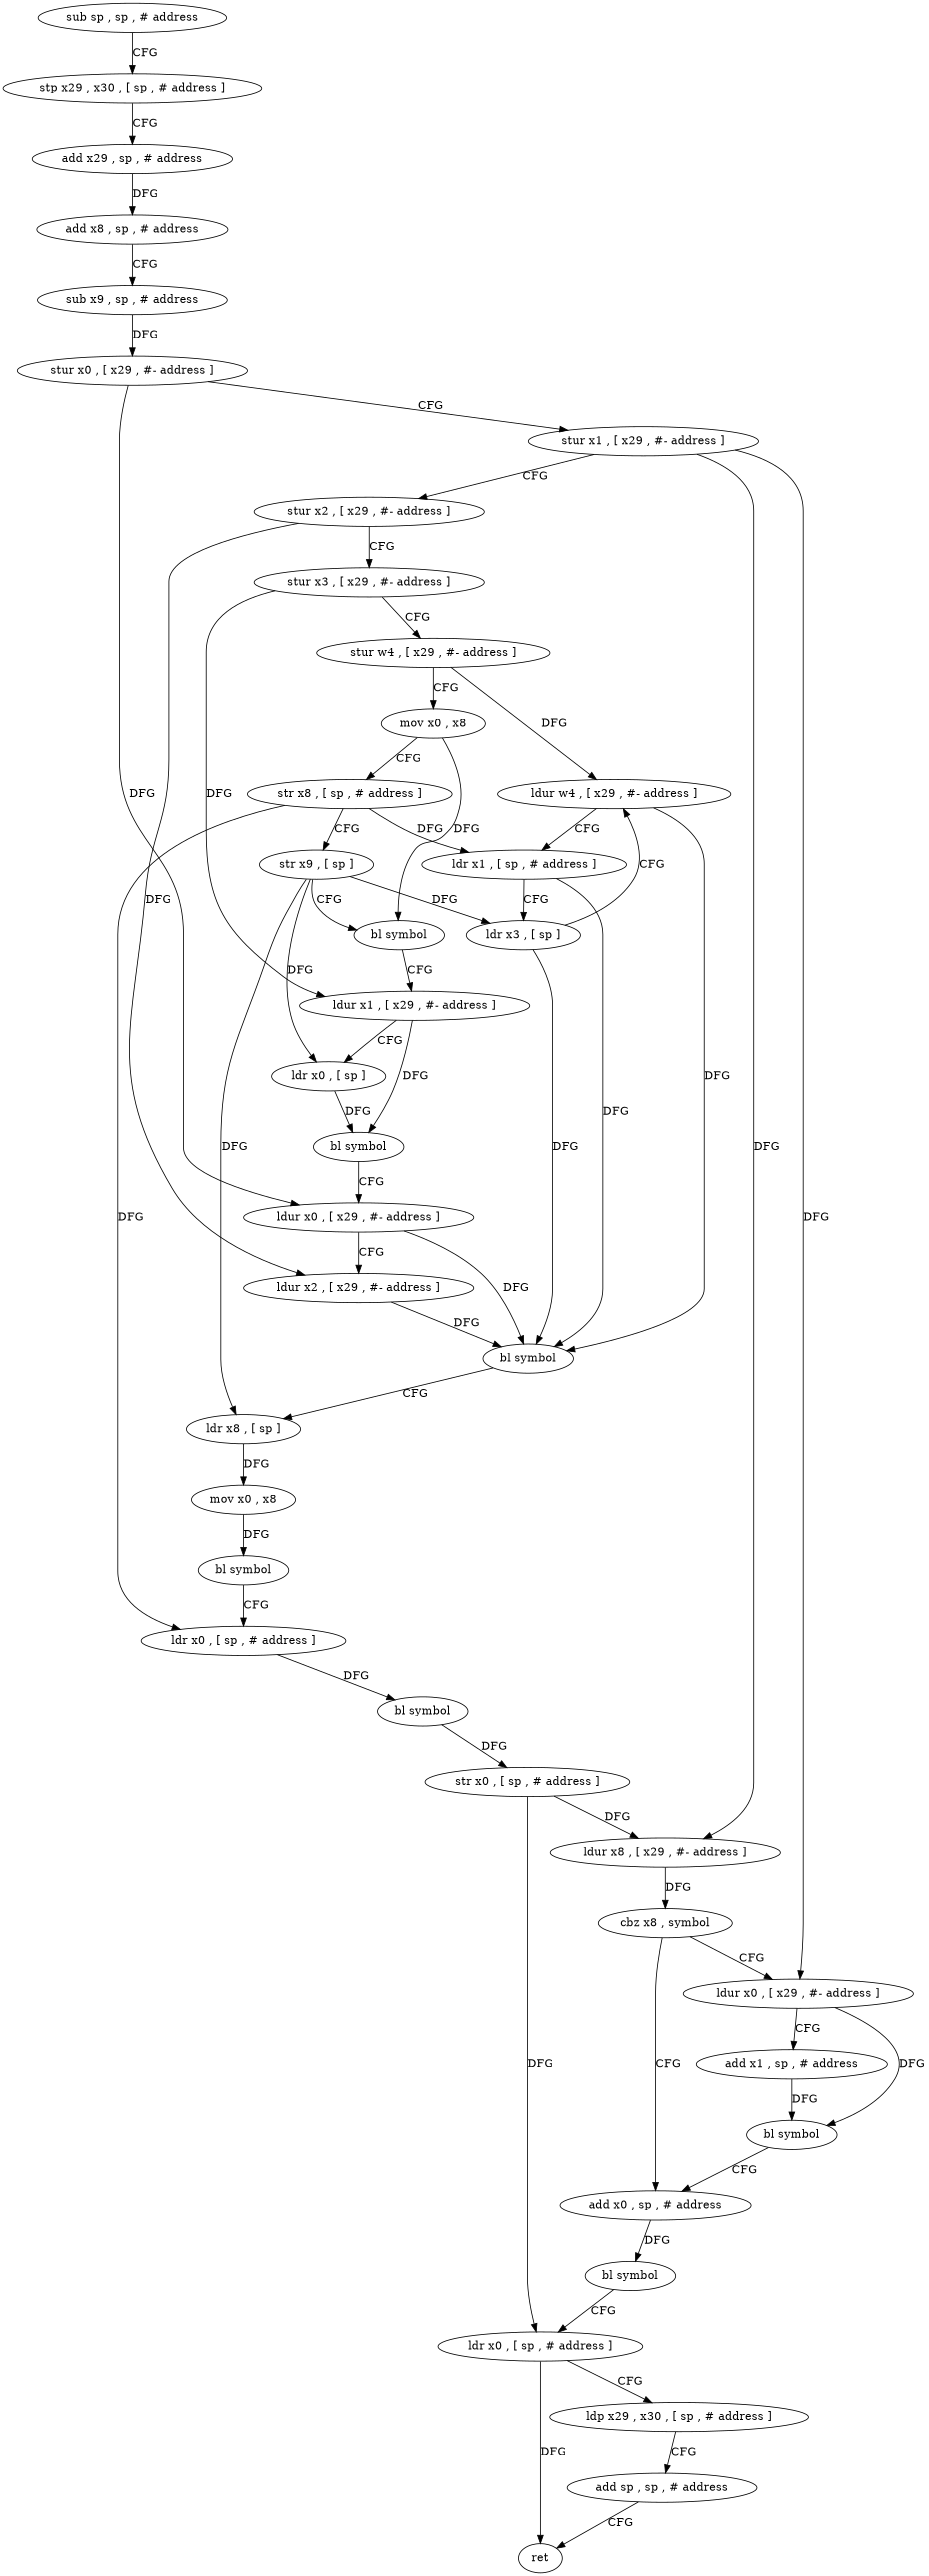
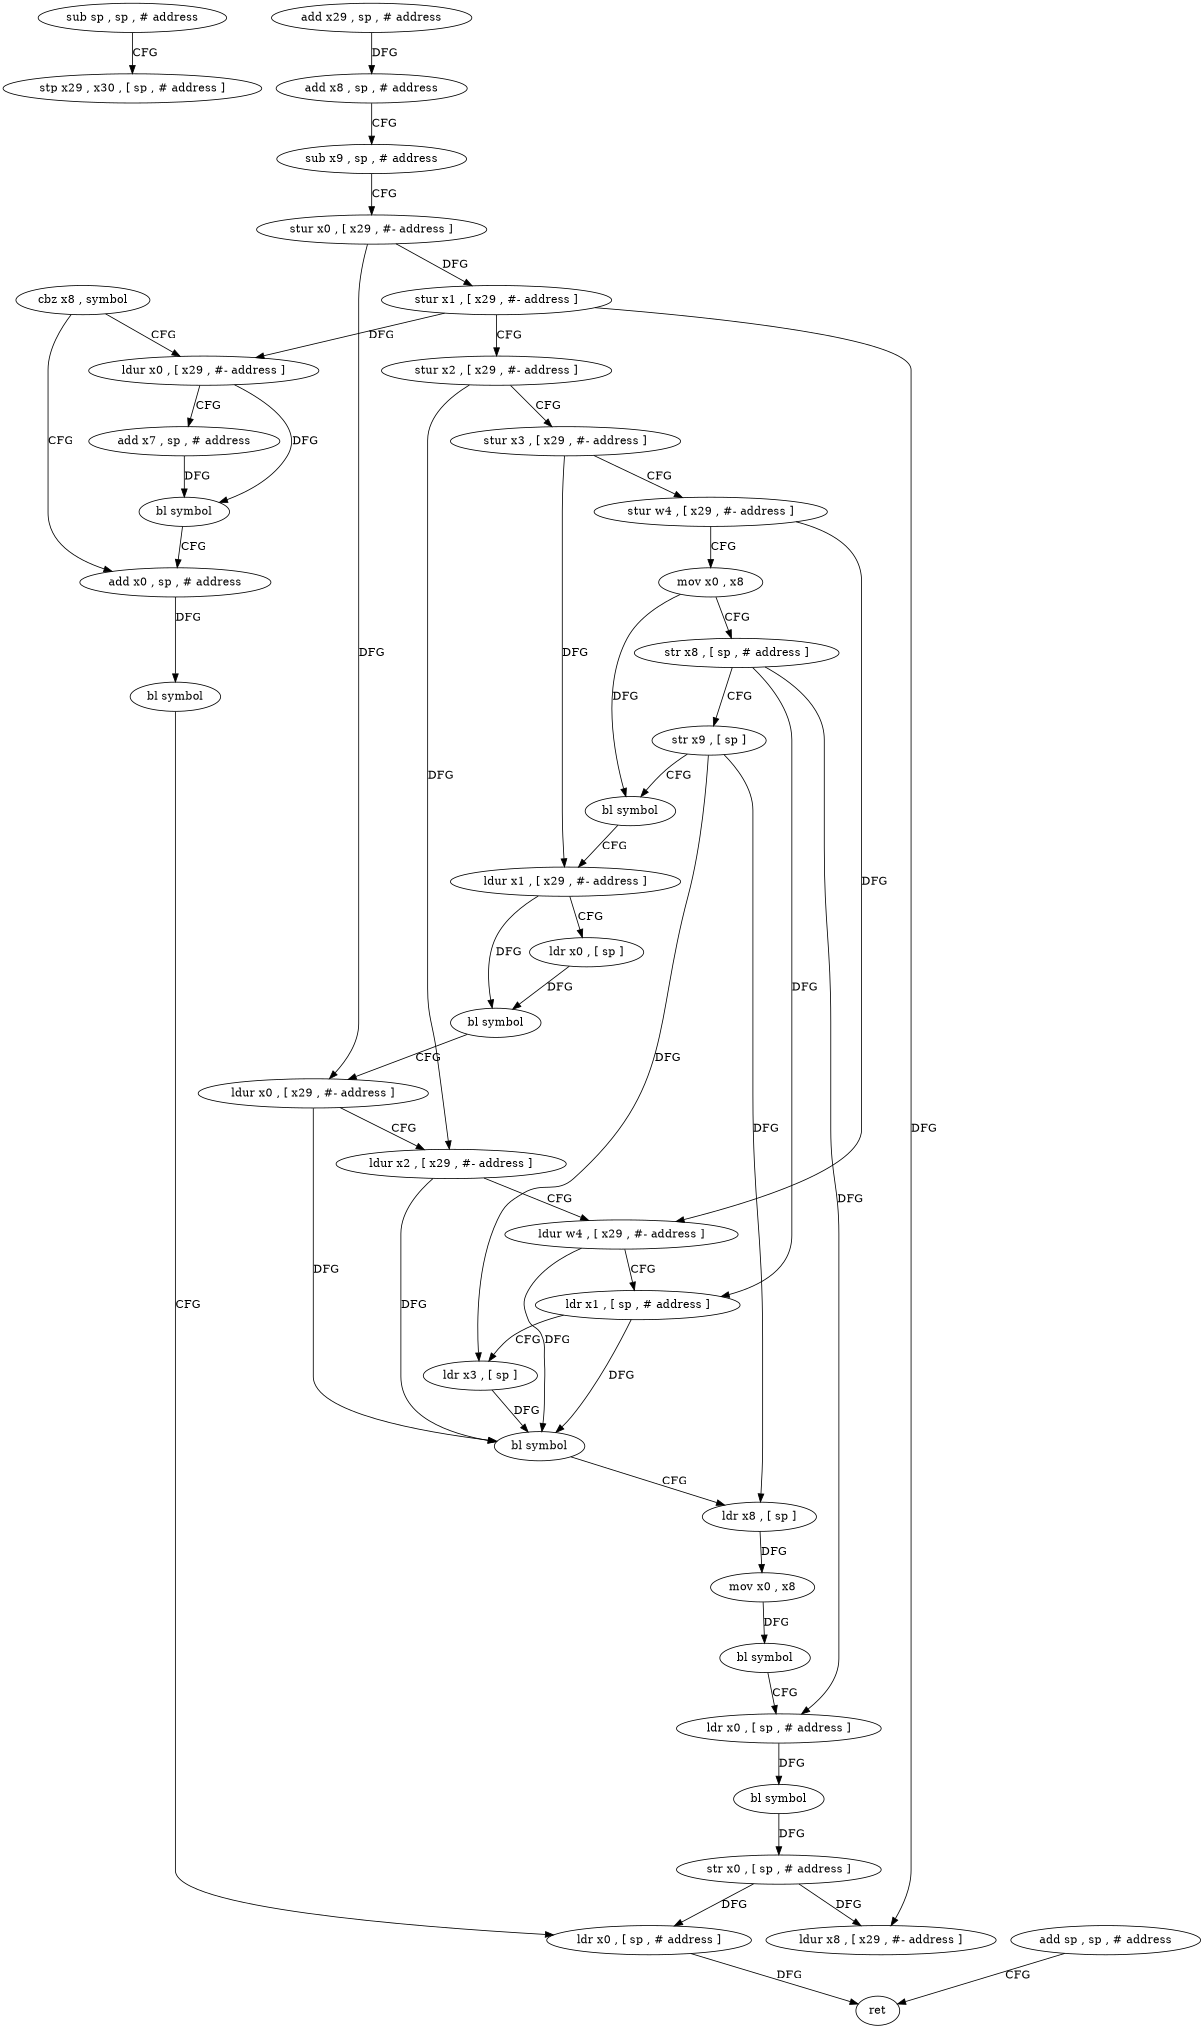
edge "stp x29 , x30 , [ sp , # address ]" -> "add x29 , sp , # address": removed, label "CFG"
edge "sub x9 , sp , # address" -> "stur x0 , [ x29 , #- address ]": label "DFG" -> "CFG"
edge "stur x0 , [ x29 , #- address ]" -> "stur x1 , [ x29 , #- address ]": label "CFG" -> "DFG"
edge "ldr x3 , [ sp ]" -> "ldur w4 , [ x29 , #- address ]": now "ldur x2 , [ x29 , #- address ]" -> "ldur w4 , [ x29 , #- address ]"
edge "str x9 , [ sp ]" -> "ldr x0 , [ sp ]": removed, label "DFG"
edge "ldur x8 , [ x29 , #- address ]" -> "cbz x8 , symbol": removed, label "DFG"
node "add x1 , sp , # address": label "add x1 , sp , # address" -> "add x7 , sp , # address"
node "ldp x29 , x30 , [ sp , # address ]": removed
